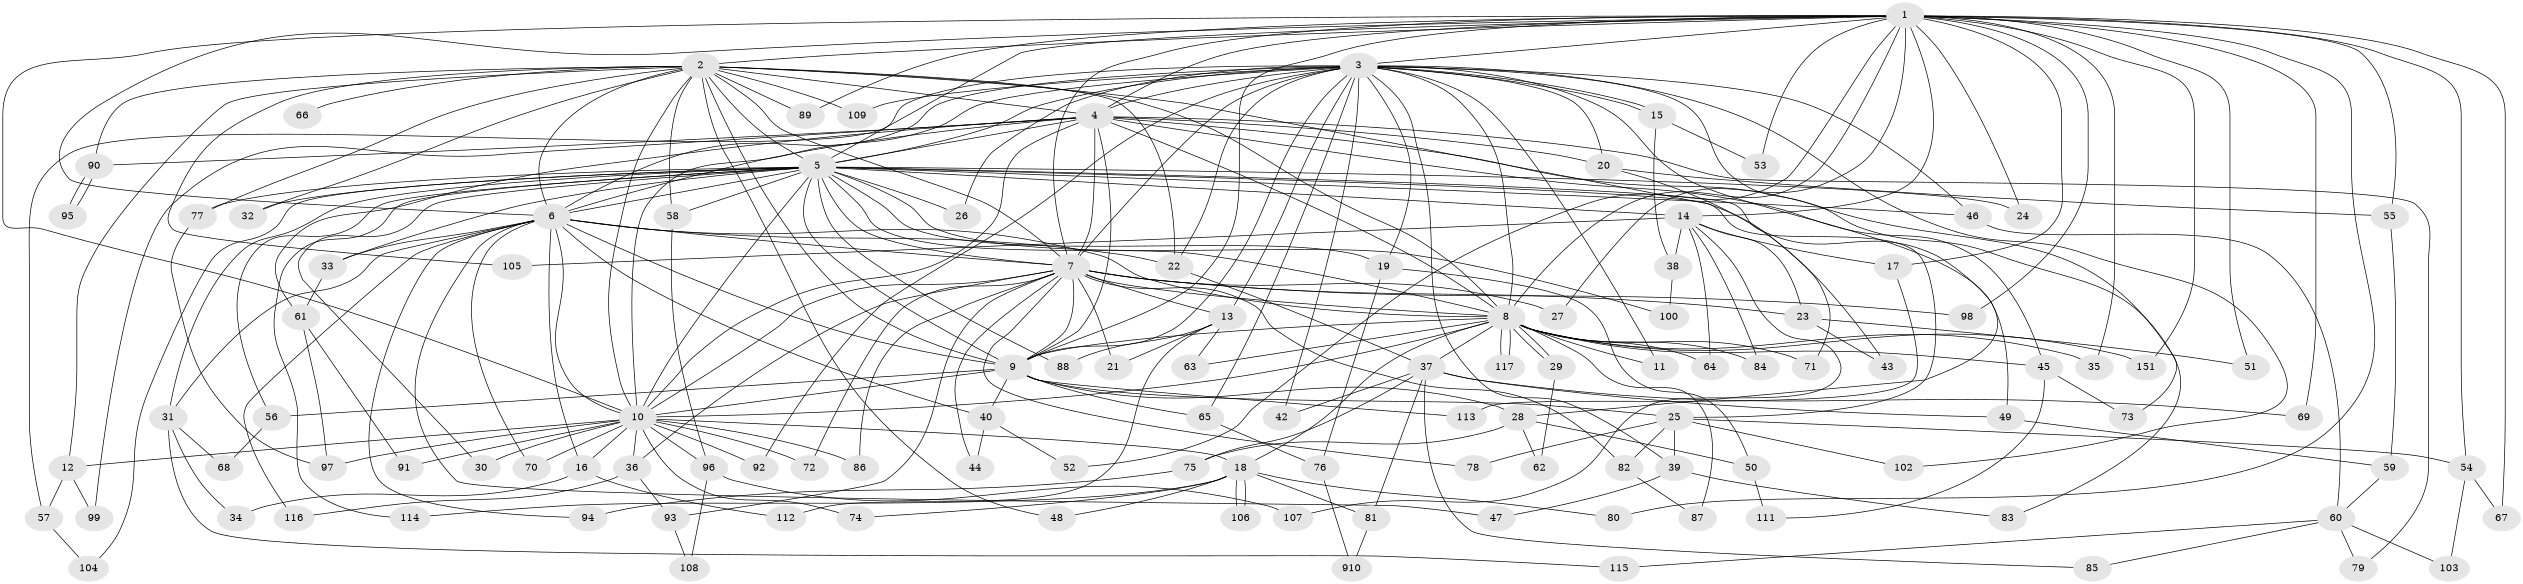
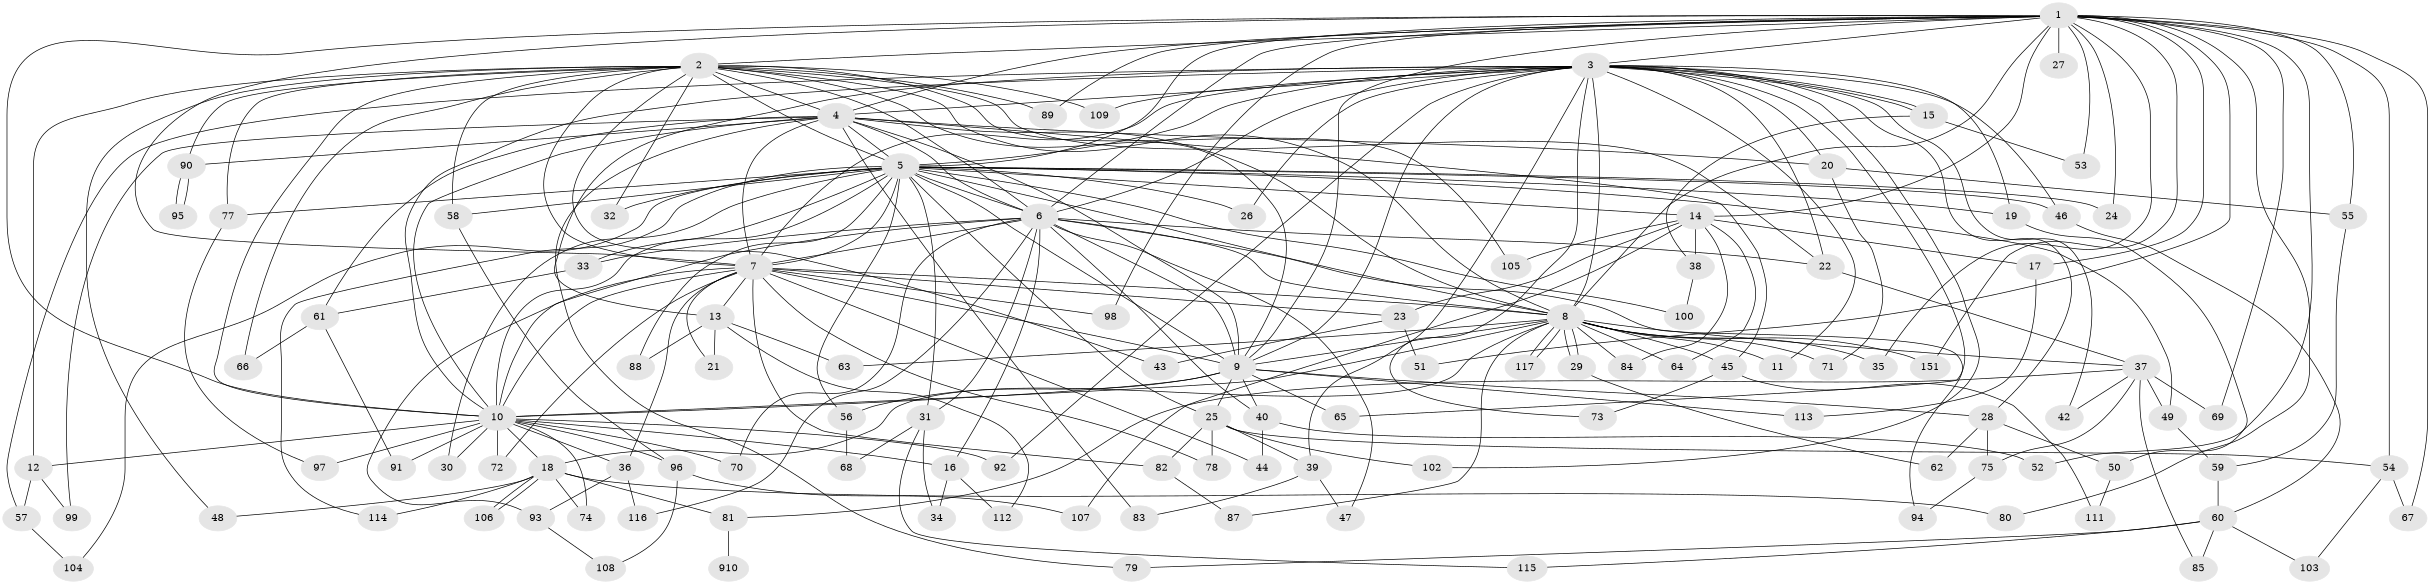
edge "7" -- "27": removed
edge "61" -- "97": now "61" -- "66"
node "86": removed
node "76": removed
